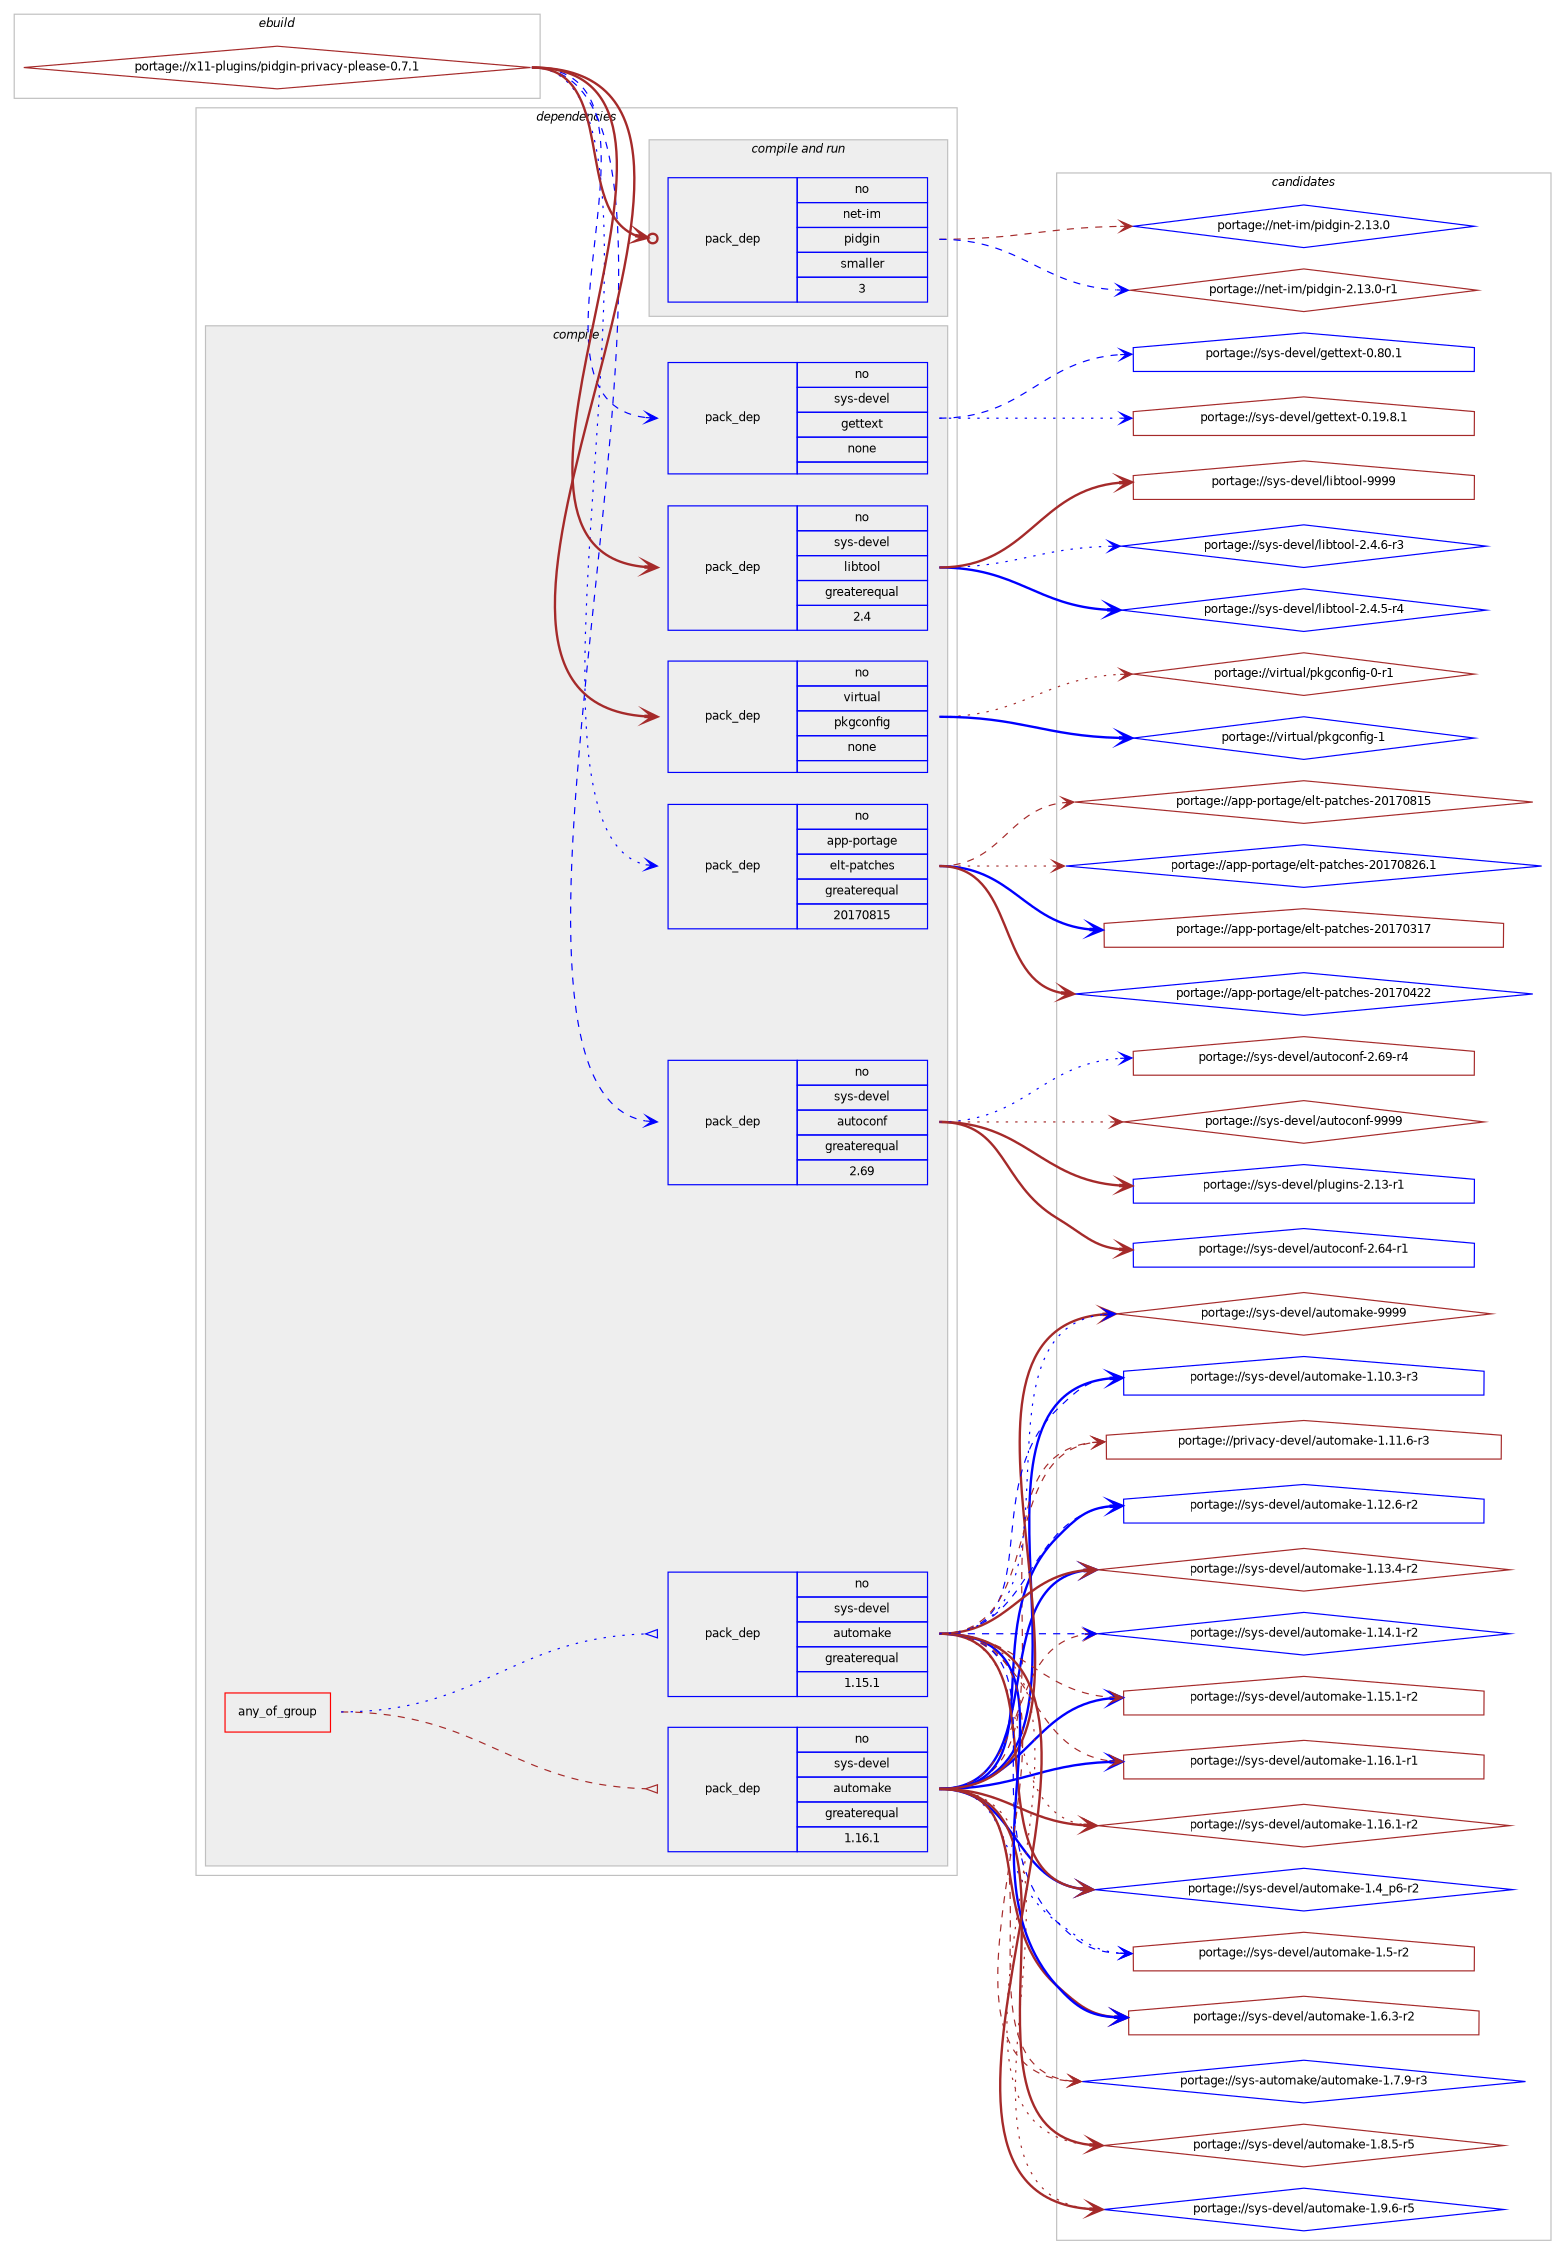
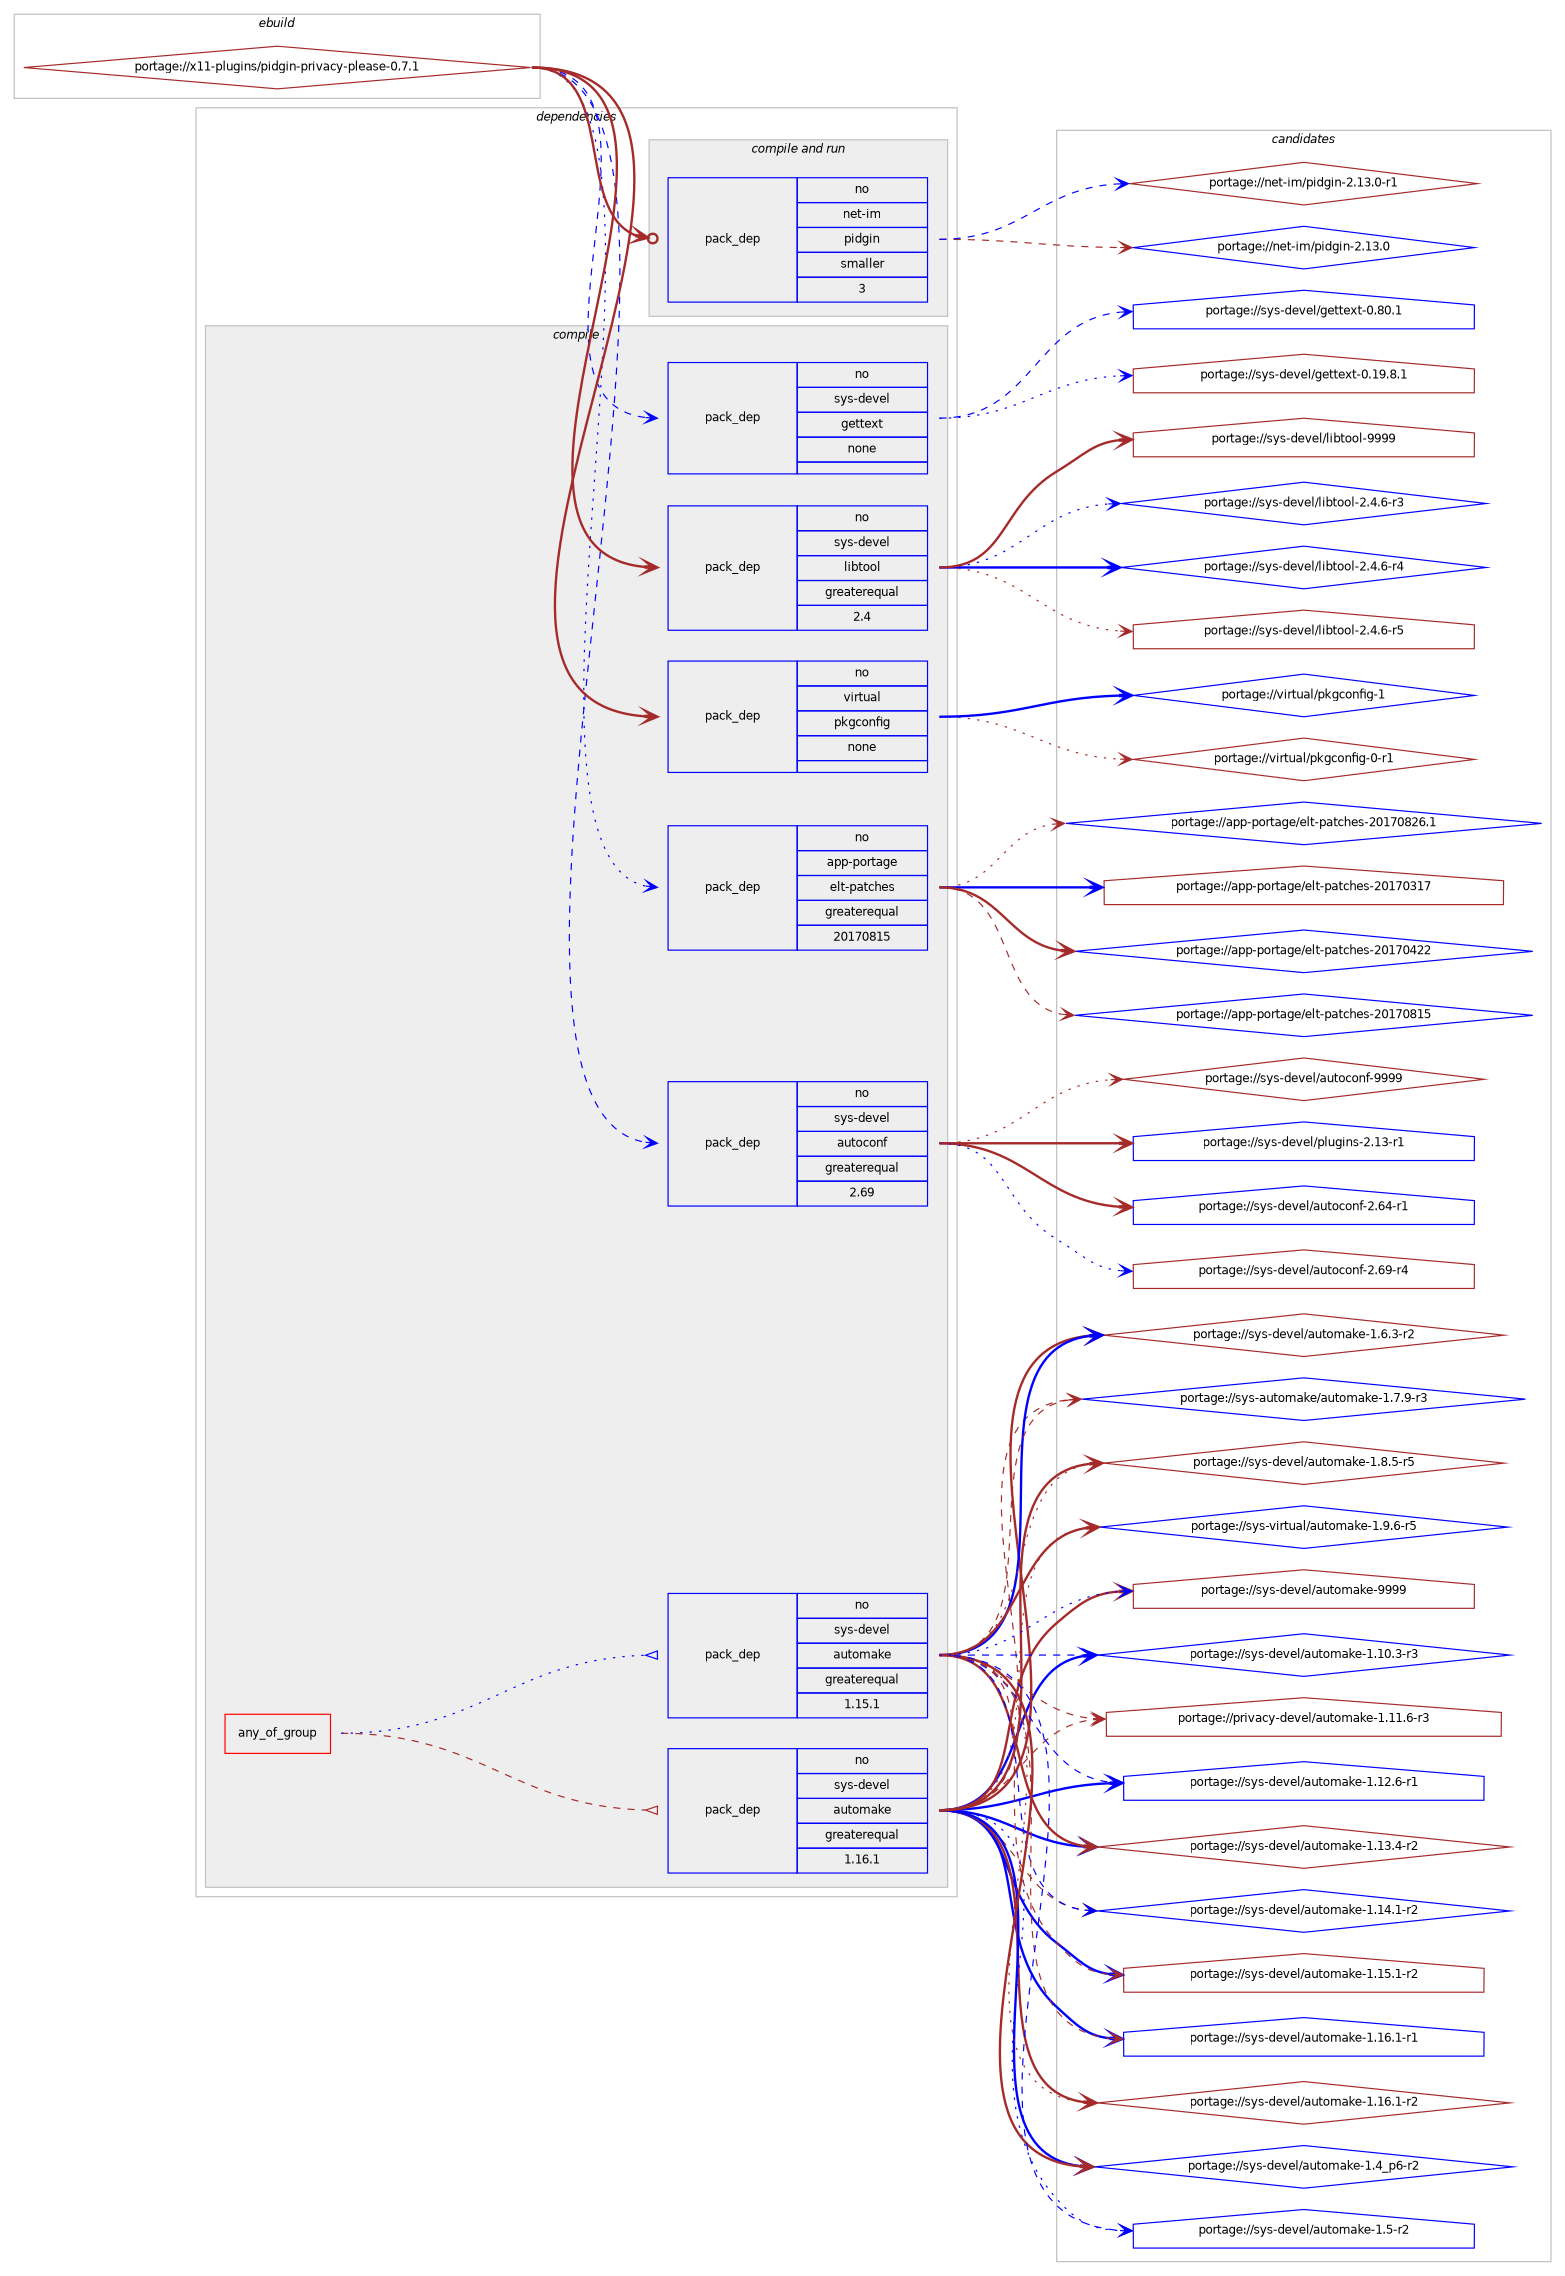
node "portage://sys-devel/libtool-2.4.5-r4": label "portage://sys-devel/libtool-2.4.5-r4" -> "portage://sys-devel/libtool-2.4.6-r4"
node "portage://sys-devel/libtool-2.4.6-r5": added
node "portage://app-portage/elt-patches-20170815": color brown -> blue
node "portage://sys-devel/automake-9999": shape diamond -> house
node "portage://sys-devel/automake-1.10.3-r3": shape house -> diamond
node "portage://sys-devel/automake-1.12.6-r2": label "portage://sys-devel/automake-1.12.6-r2" -> "portage://sys-devel/automake-1.12.6-r1"
node "portage://sys-devel/automake-1.16.1-r1": color brown -> blue
node "portage://sys-devel/automake-1.5-r2": color brown -> blue
node "portage://sys-devel/automake-1.6.3-r2": shape house -> diamond
node "portage://sys-devel/automake-1.9.6-r5": label "portage://sys-devel/automake-1.9.6-r5" -> "portage://sys-virtual/automake-1.9.6-r5"
